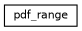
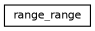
node "pdf_range": label "pdf_range" -> "range_range"
